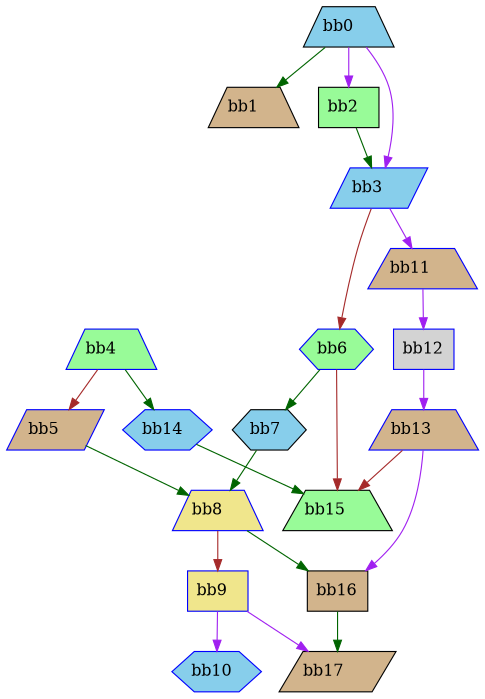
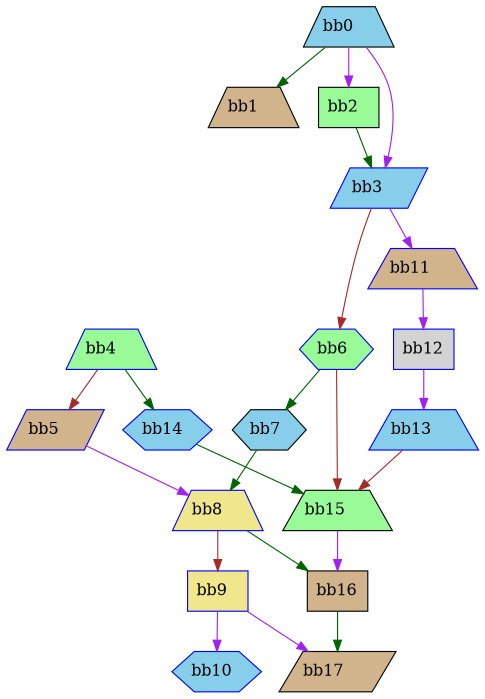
node "bb13": fillcolor tan -> skyblue
edge "bb5" -> "bb8": color darkgreen -> purple
edge "bb13" -> "bb16": now "bb15" -> "bb16"
